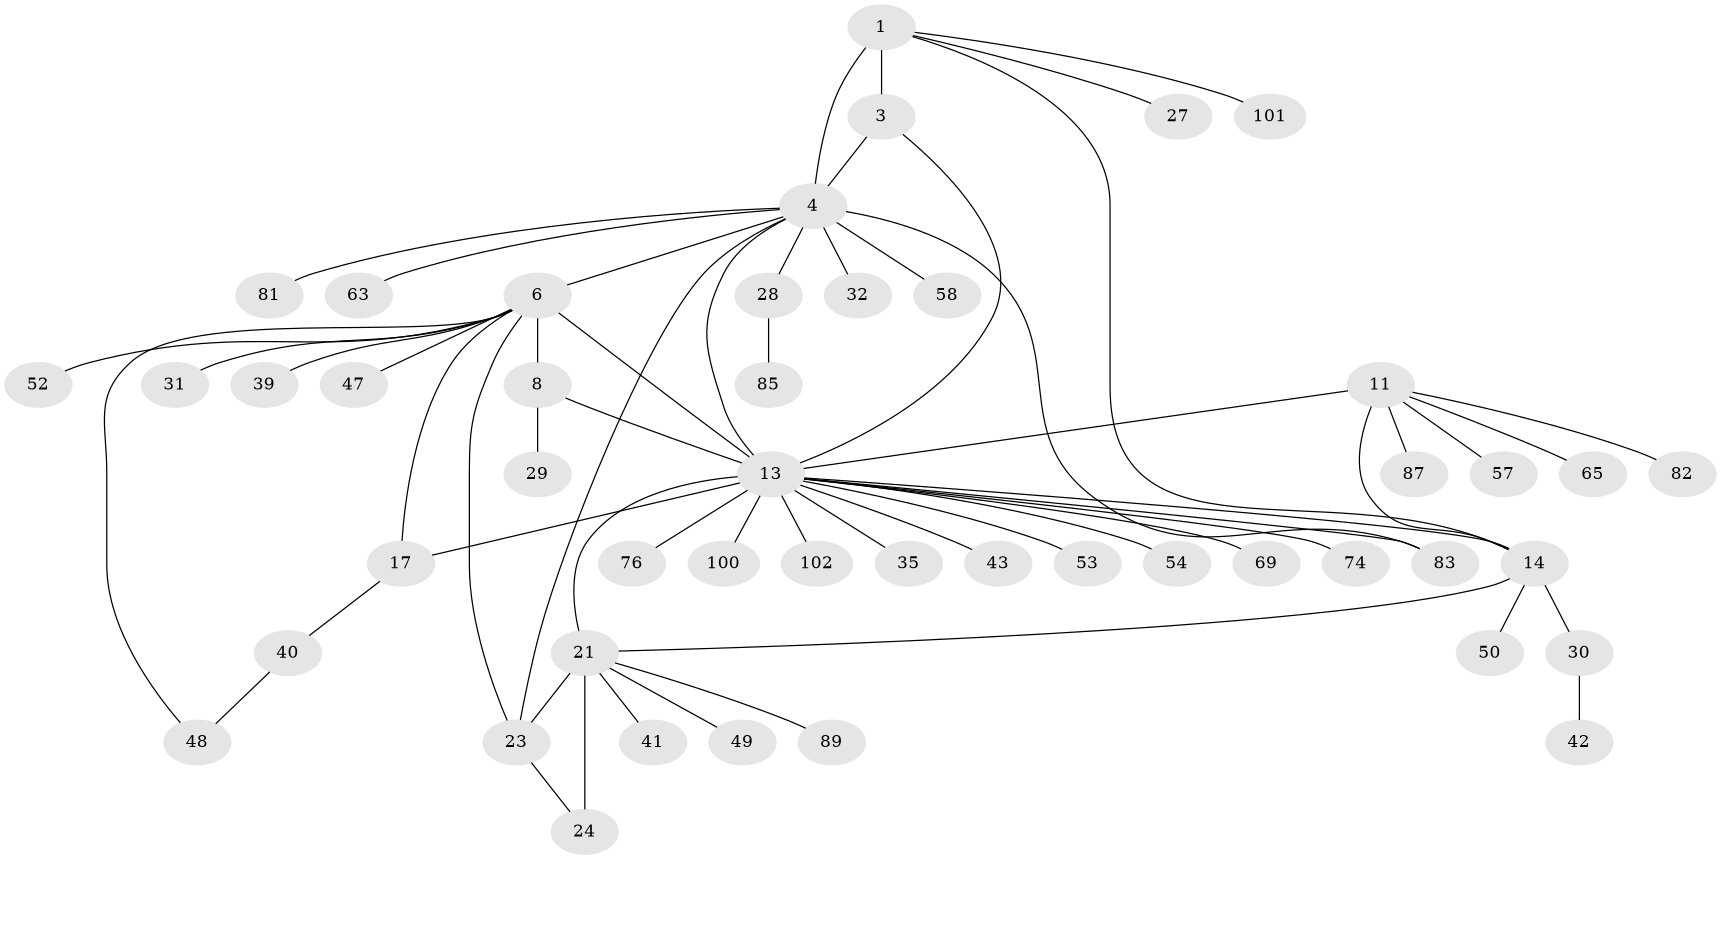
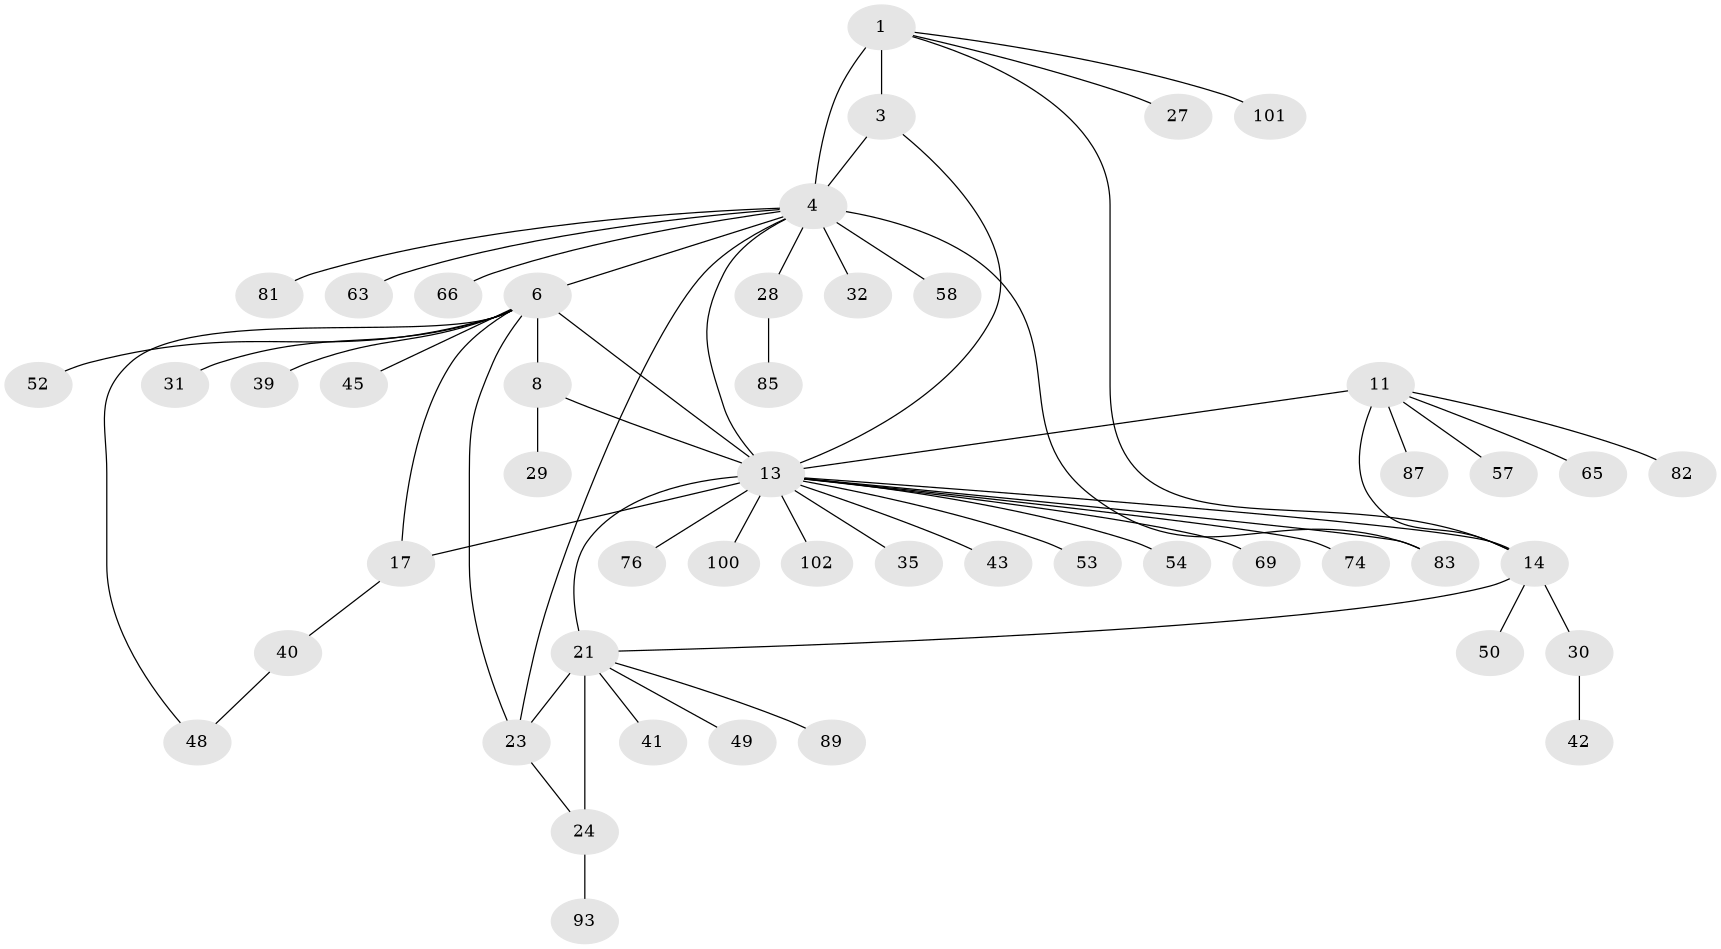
node "66": added
node "47": label "47" -> "45"
node "93": added
